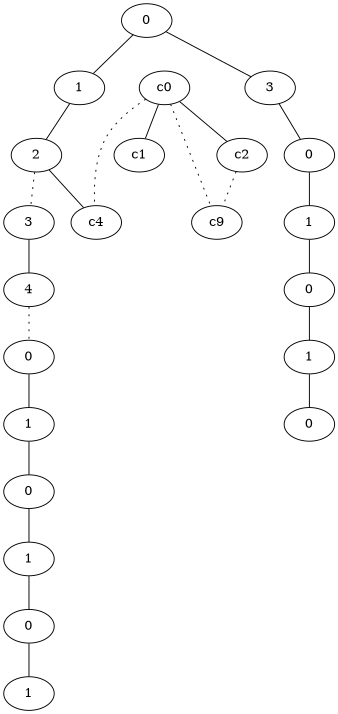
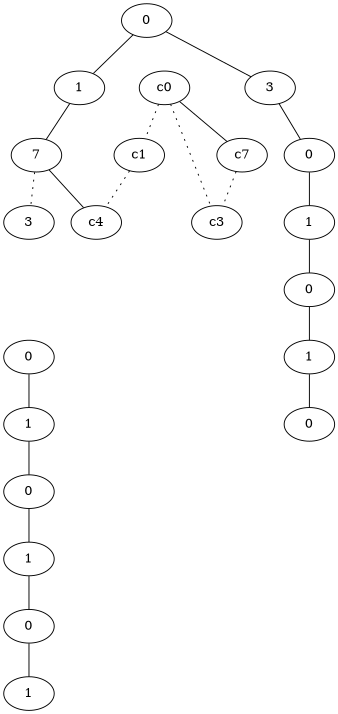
edge "c0" -- "c1": style solid -> dotted
edge "c0" -- "c4": now "c1" -- "c4"
node "2": label "2" -> "7"
node "c2": label "c2" -> "c7"
node "c9": label "c9" -> "c3"
node "4": removed
